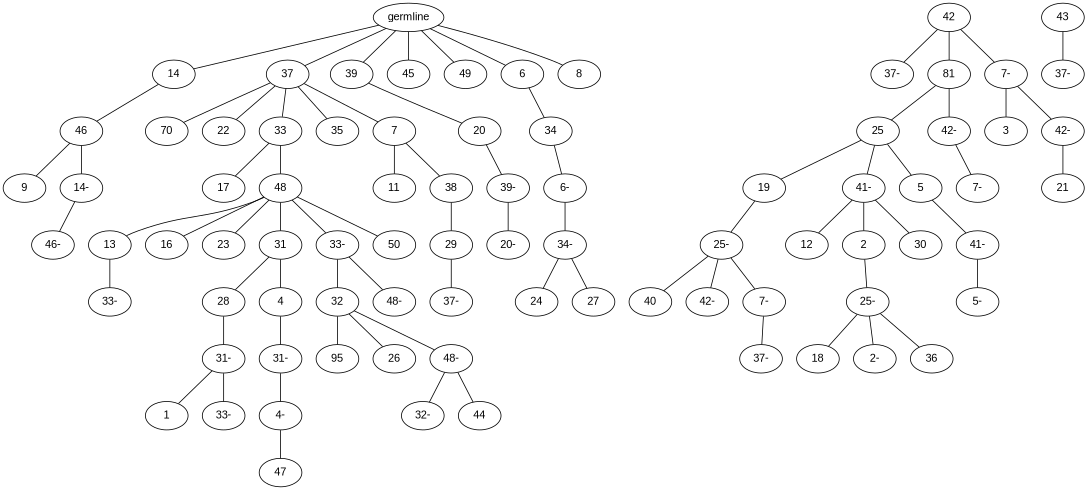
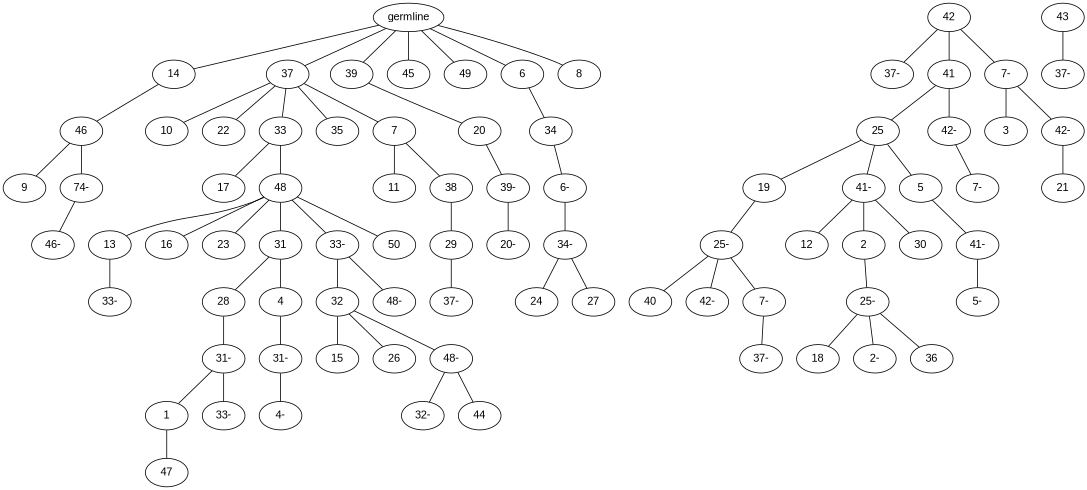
node "81": label "81" -> "41"
node "70": label "70" -> "10"
node "14-": label "14-" -> "74-"
node "95": label "95" -> "15"
edge "4-" -- "47": now "1" -- "47"
